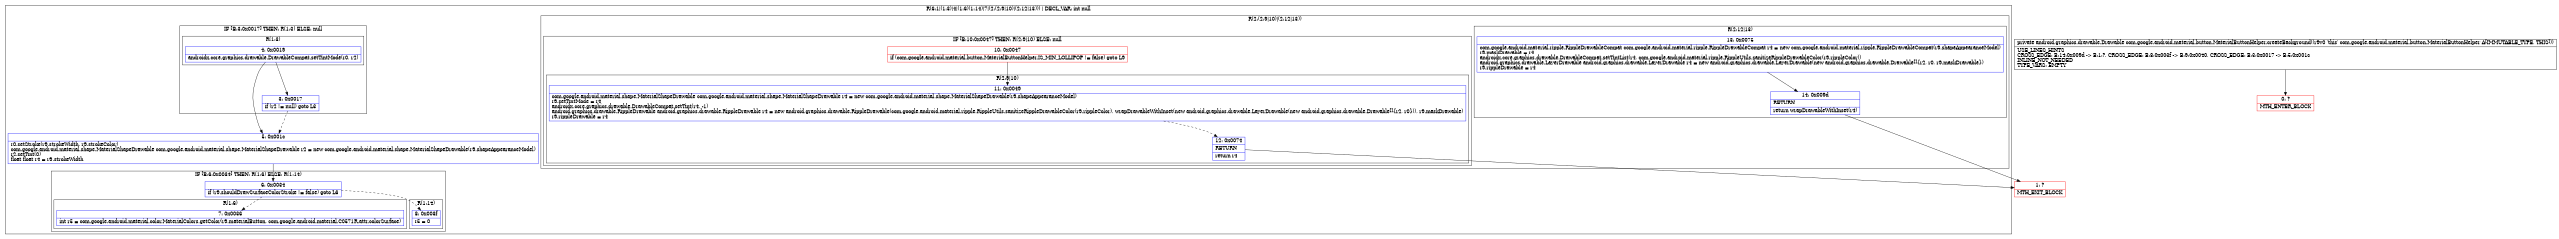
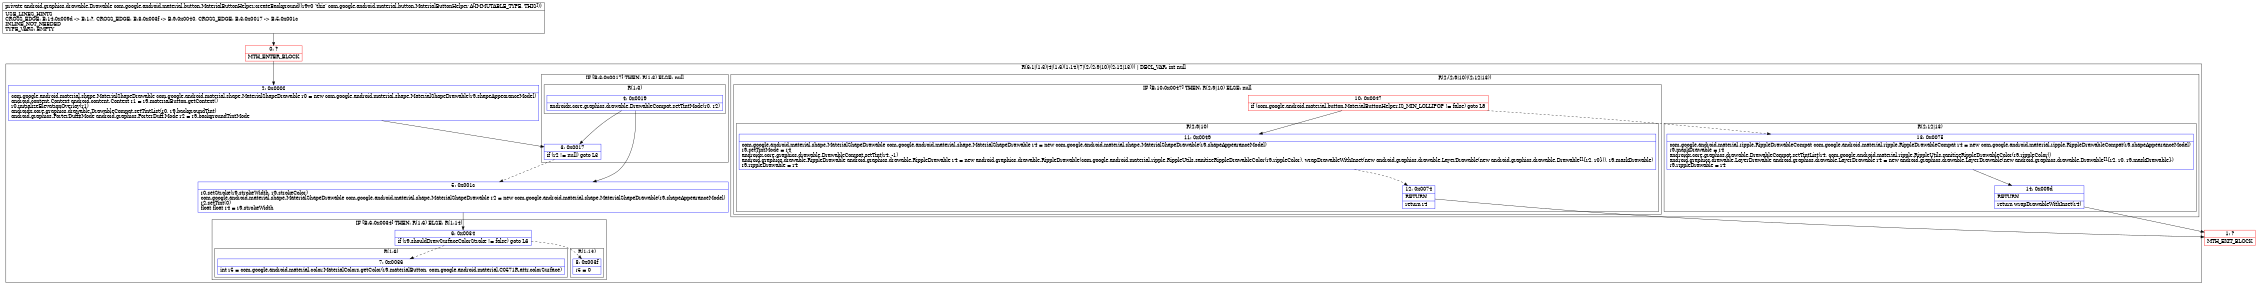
node "2: 0x0000": added
edge "10: 0x0047" -> "13: 0x0075": added
